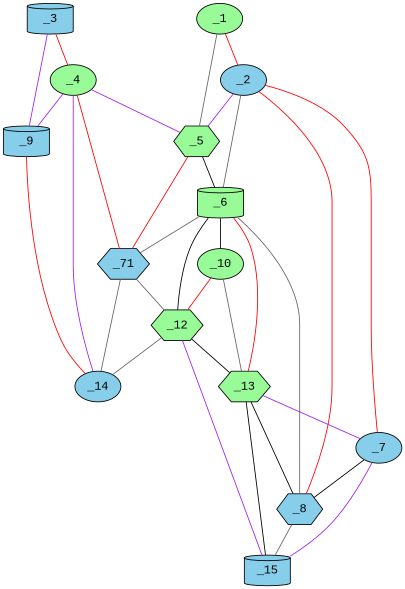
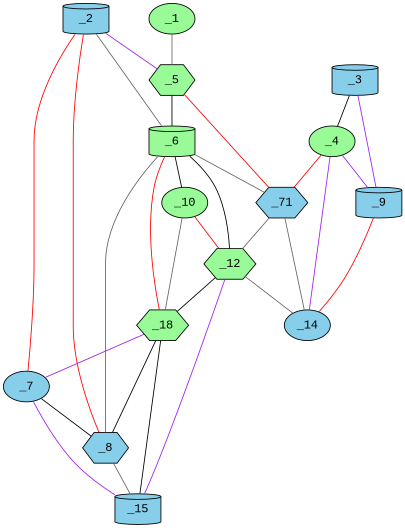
edge "_1" -- "_2": removed
edge "_3" -- "_4": color red -> black
node "_2": shape ellipse -> cylinder
edge "_4" -- "_5": removed
node "_13": label "_13" -> "_18"
